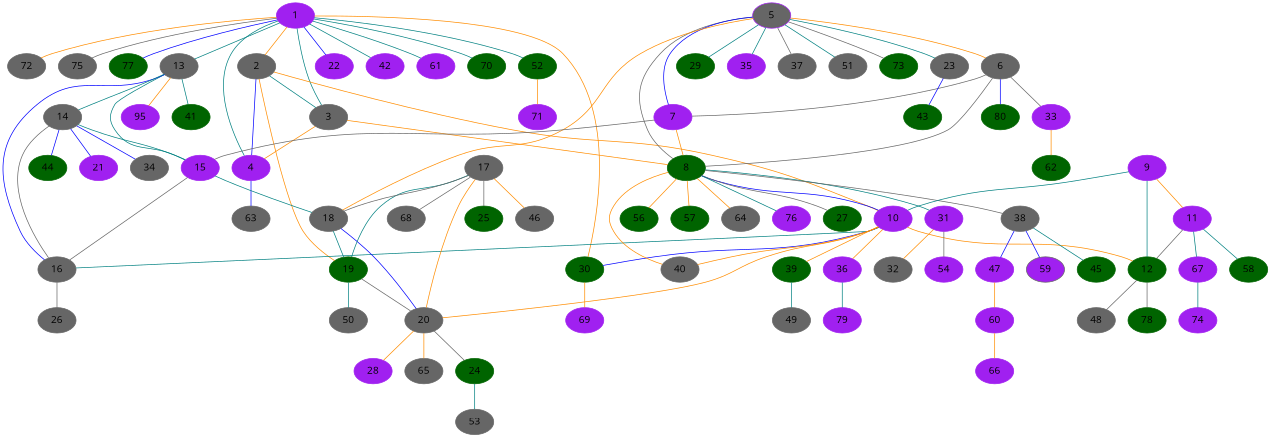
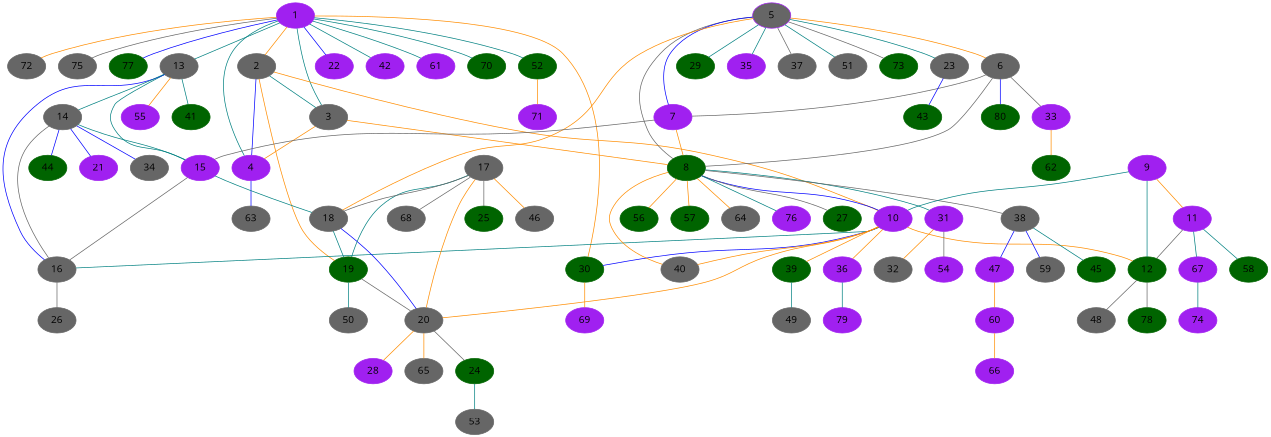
node "95": label "95" -> "55"
node "59": fillcolor purple -> gray40
